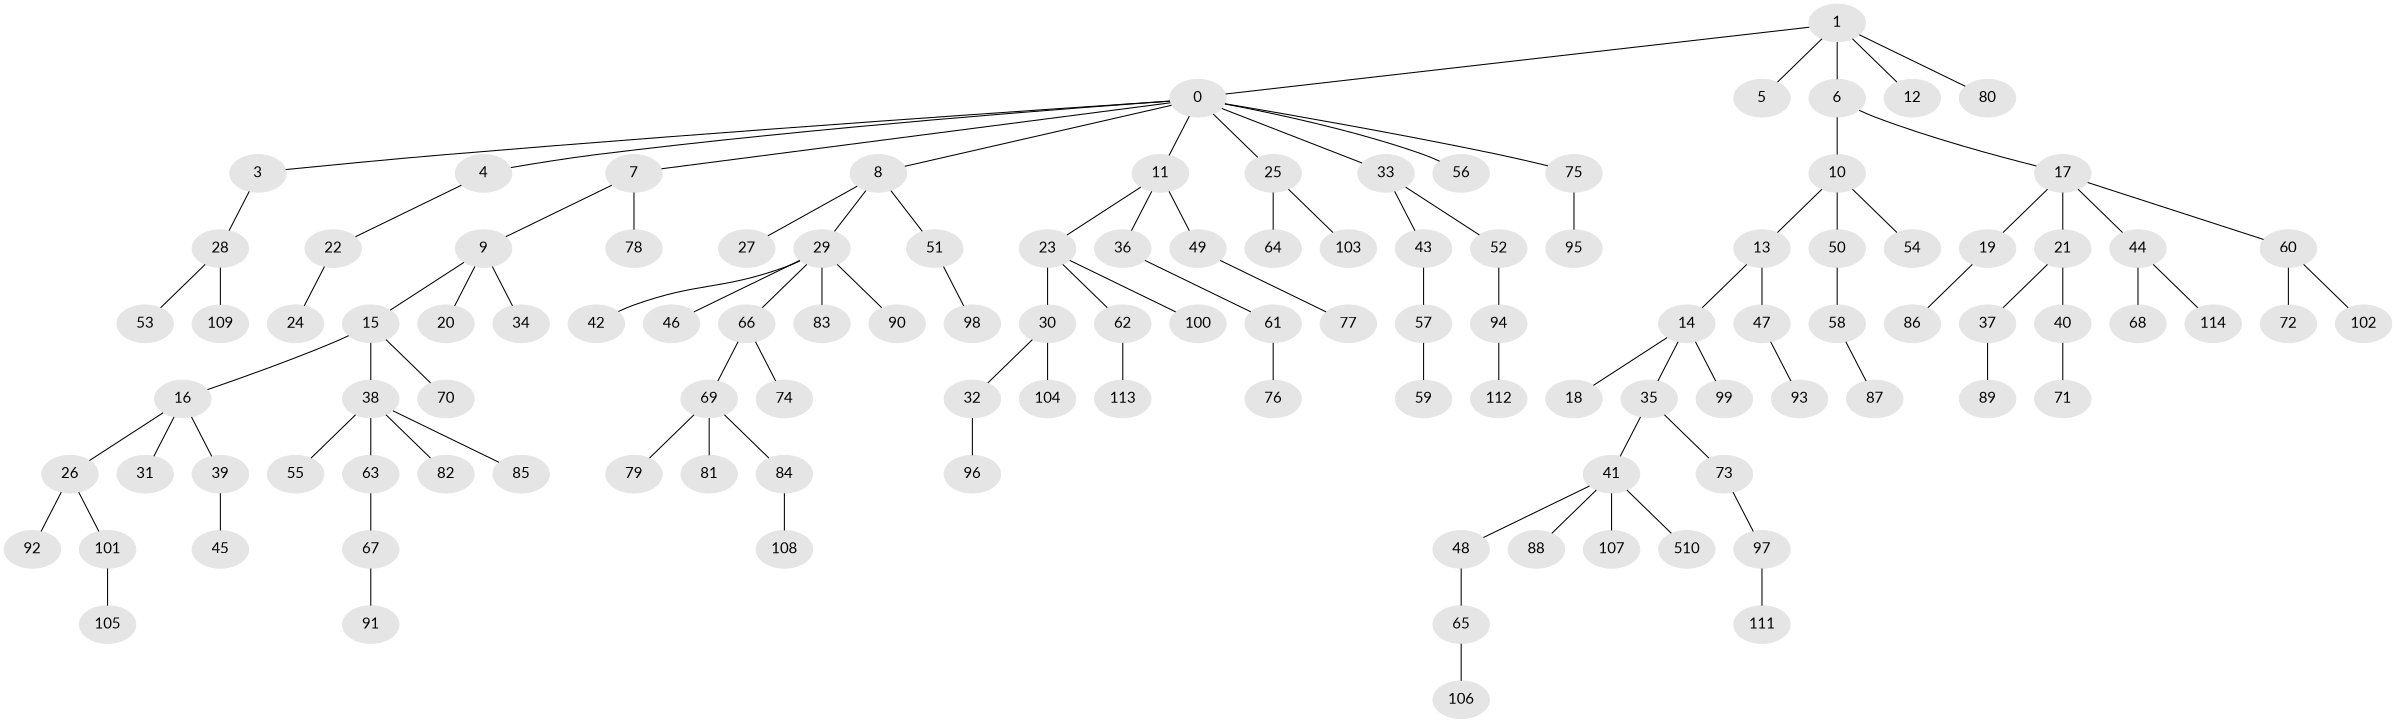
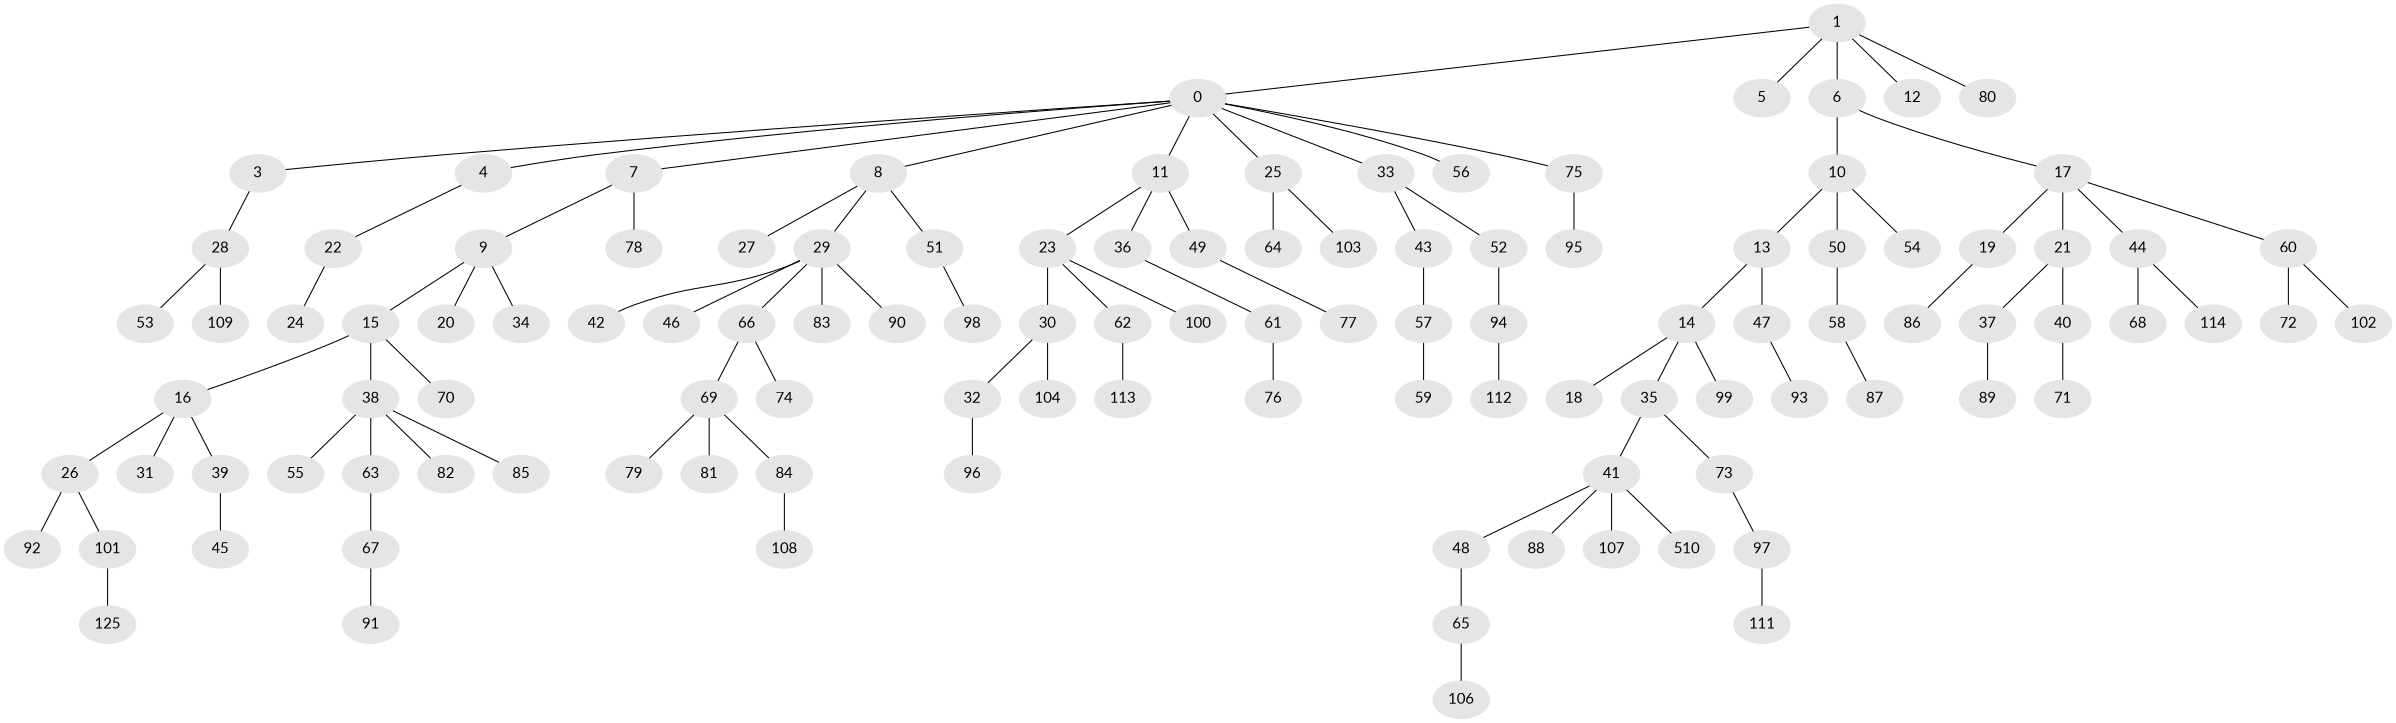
node "105": label "105" -> "125"
